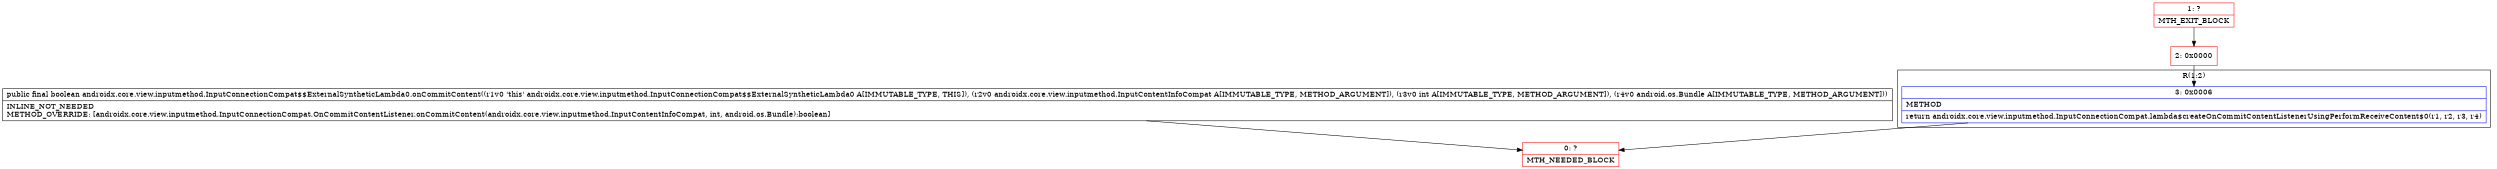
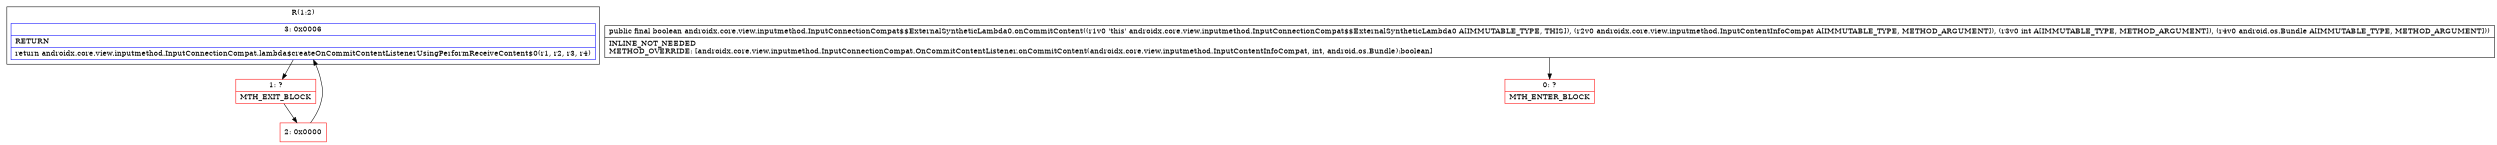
node "3: 0x0006": text "METHOD" -> "RETURN"
edge "3: 0x0006" -> "0: ?": now "3: 0x0006" -> "1: ?"
node "0: ?": text "MTH_NEEDED_BLOCK" -> "MTH_ENTER_BLOCK"
